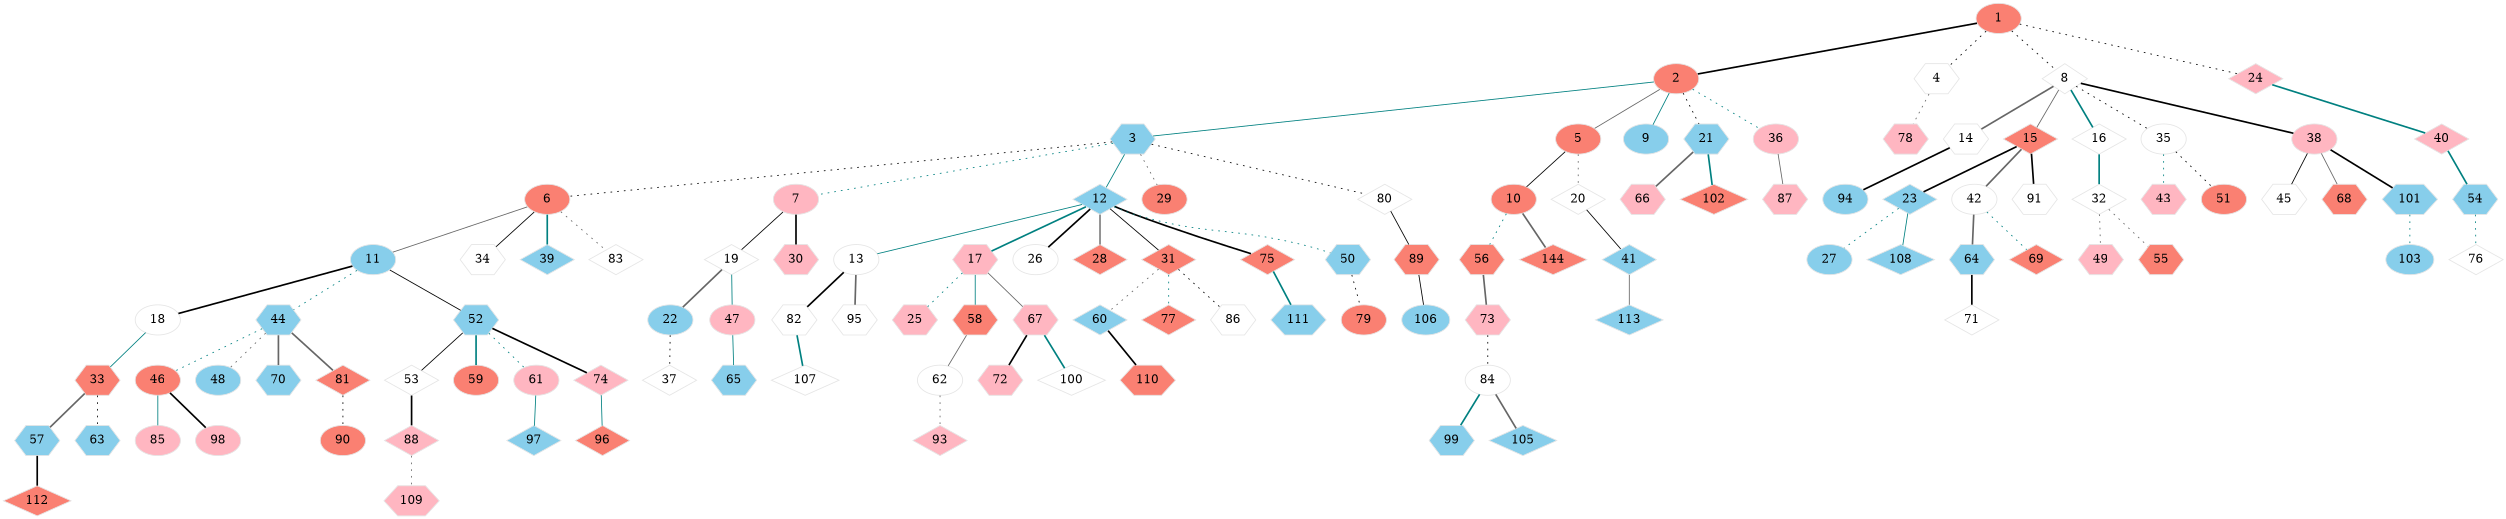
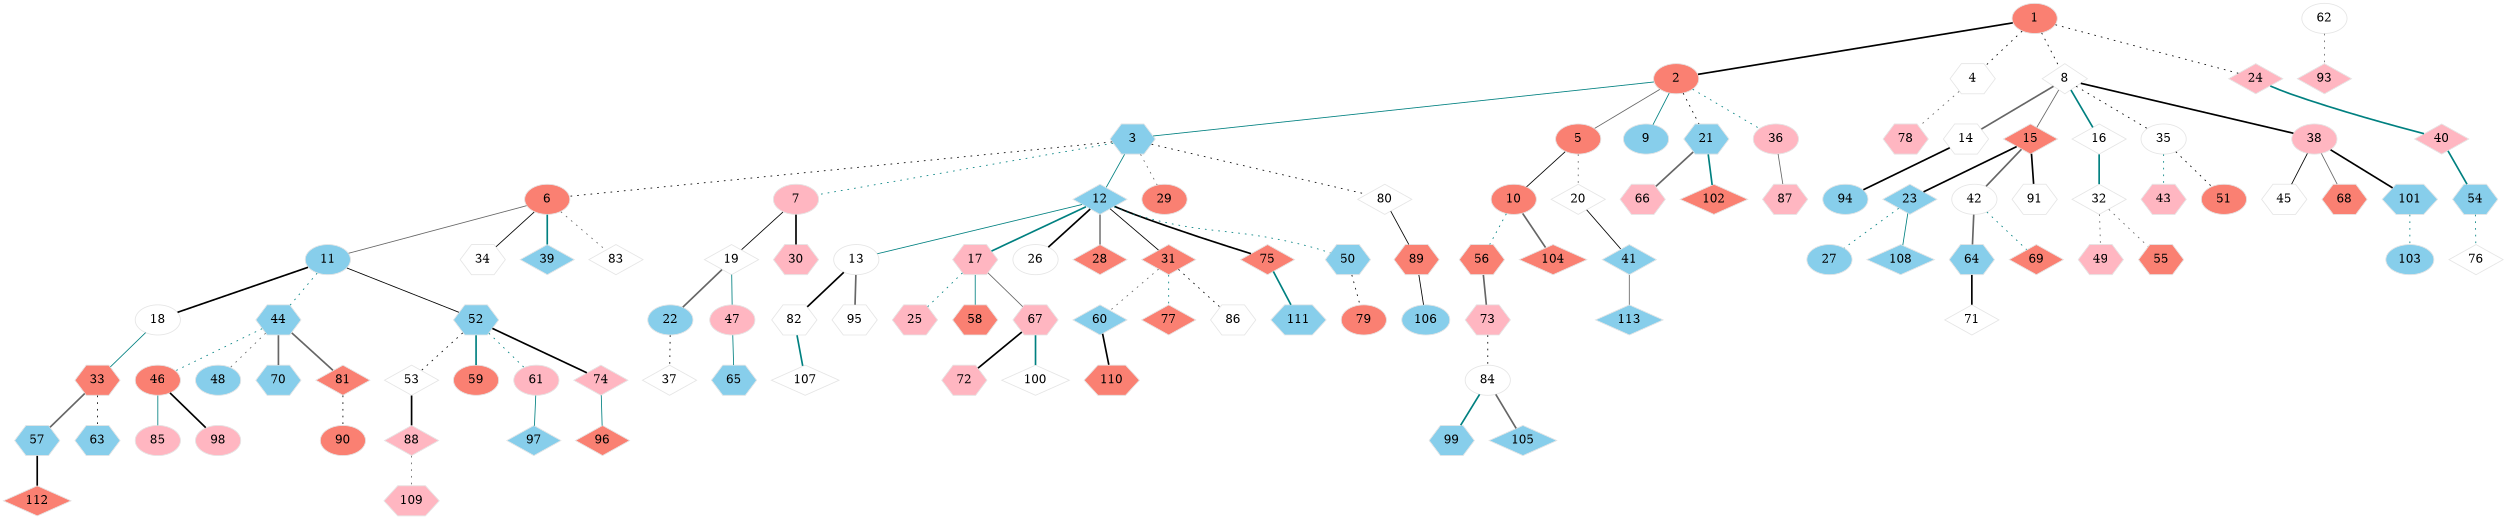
node "144": label "144" -> "104"
edge "58" -- "62": removed
edge "52" -- "53": style solid -> dotted
